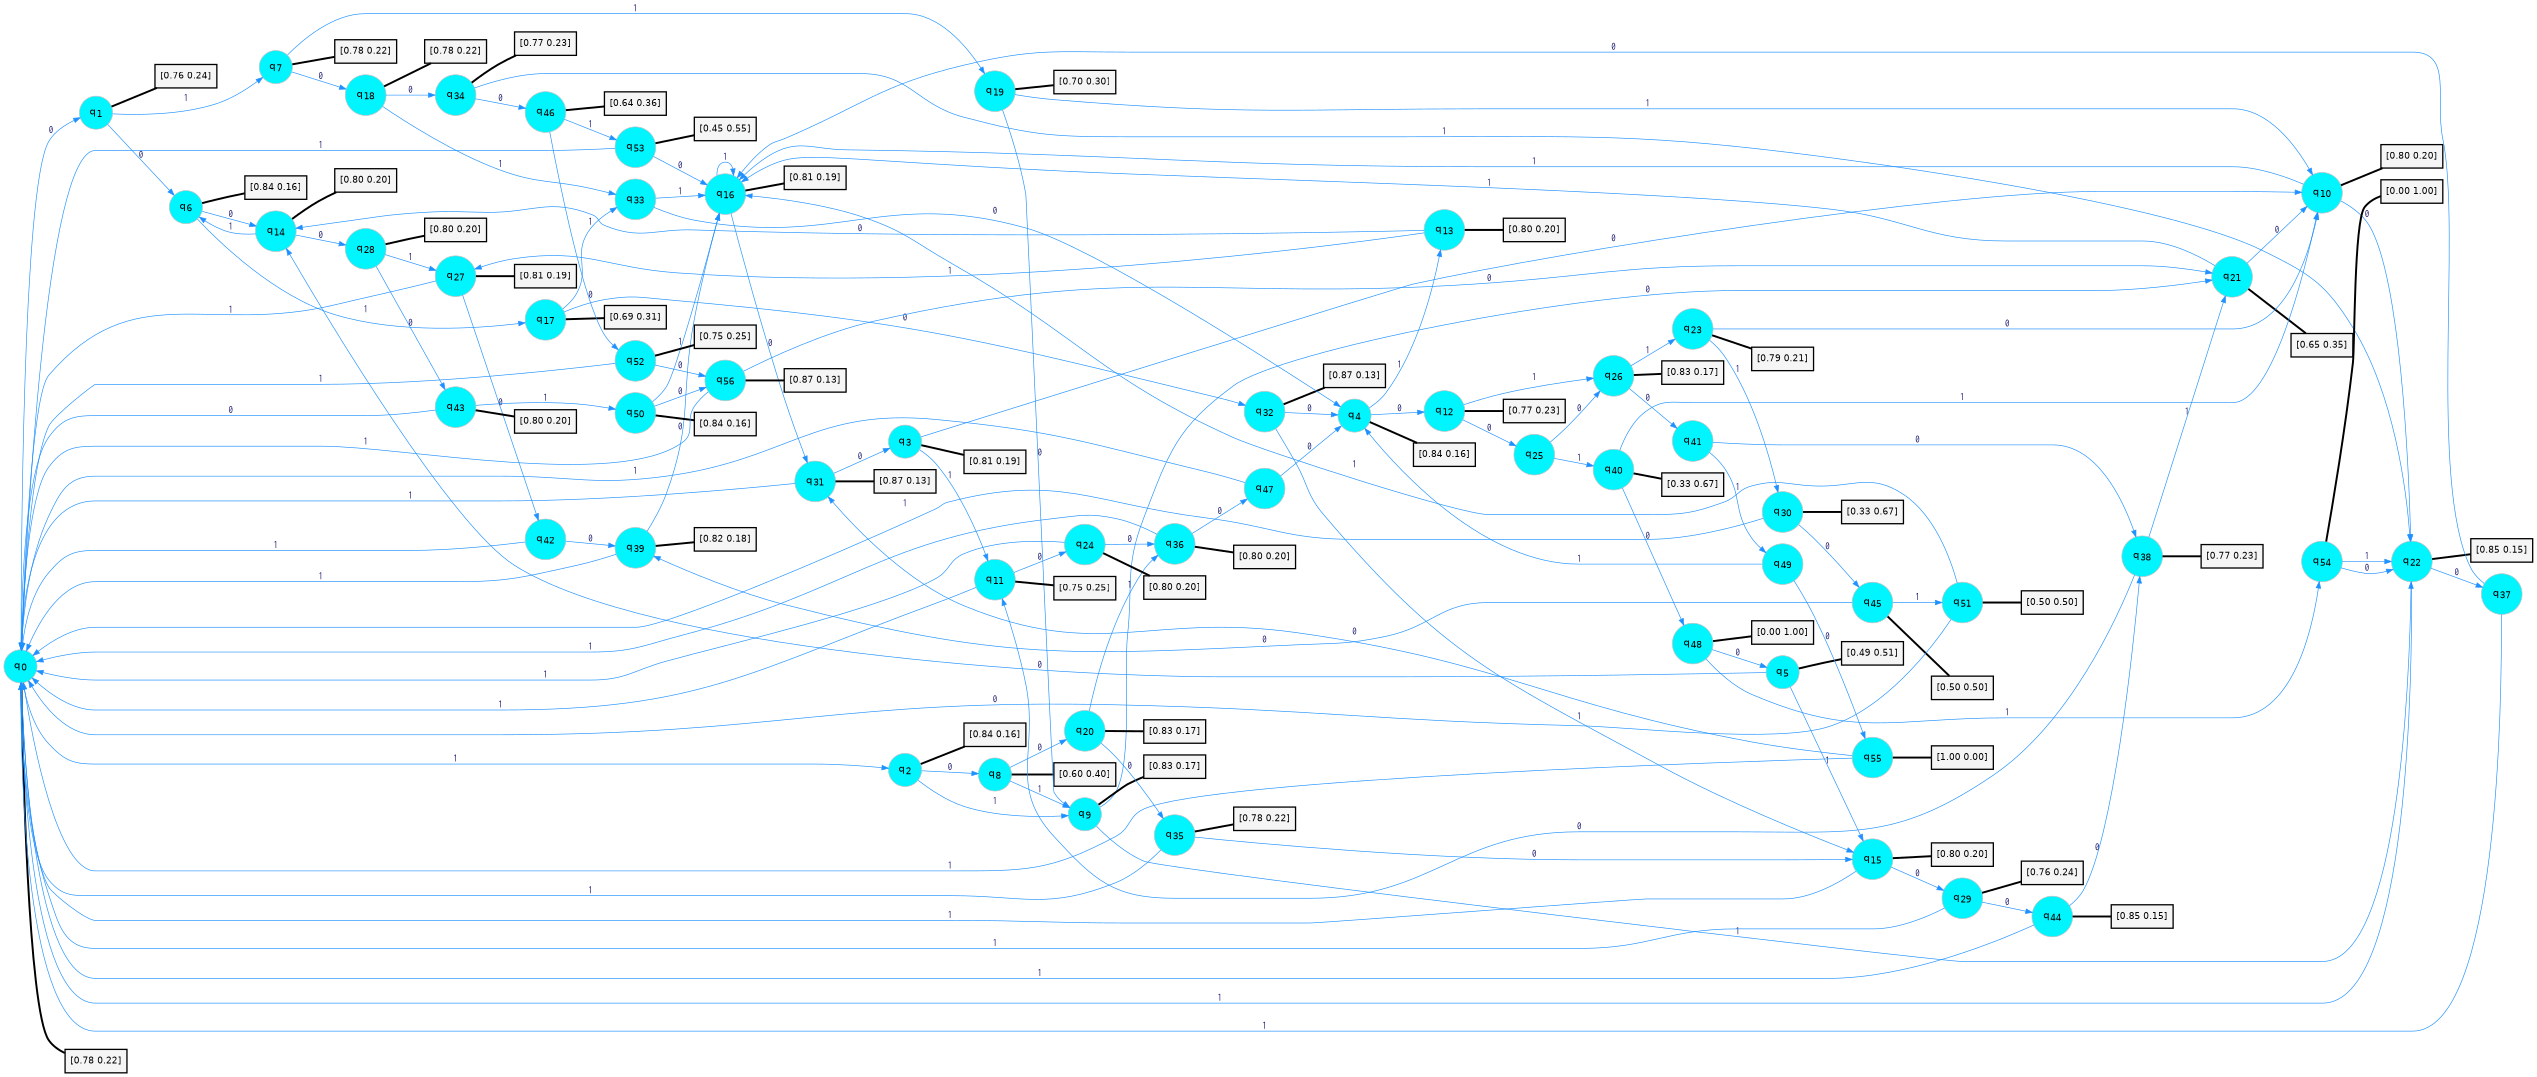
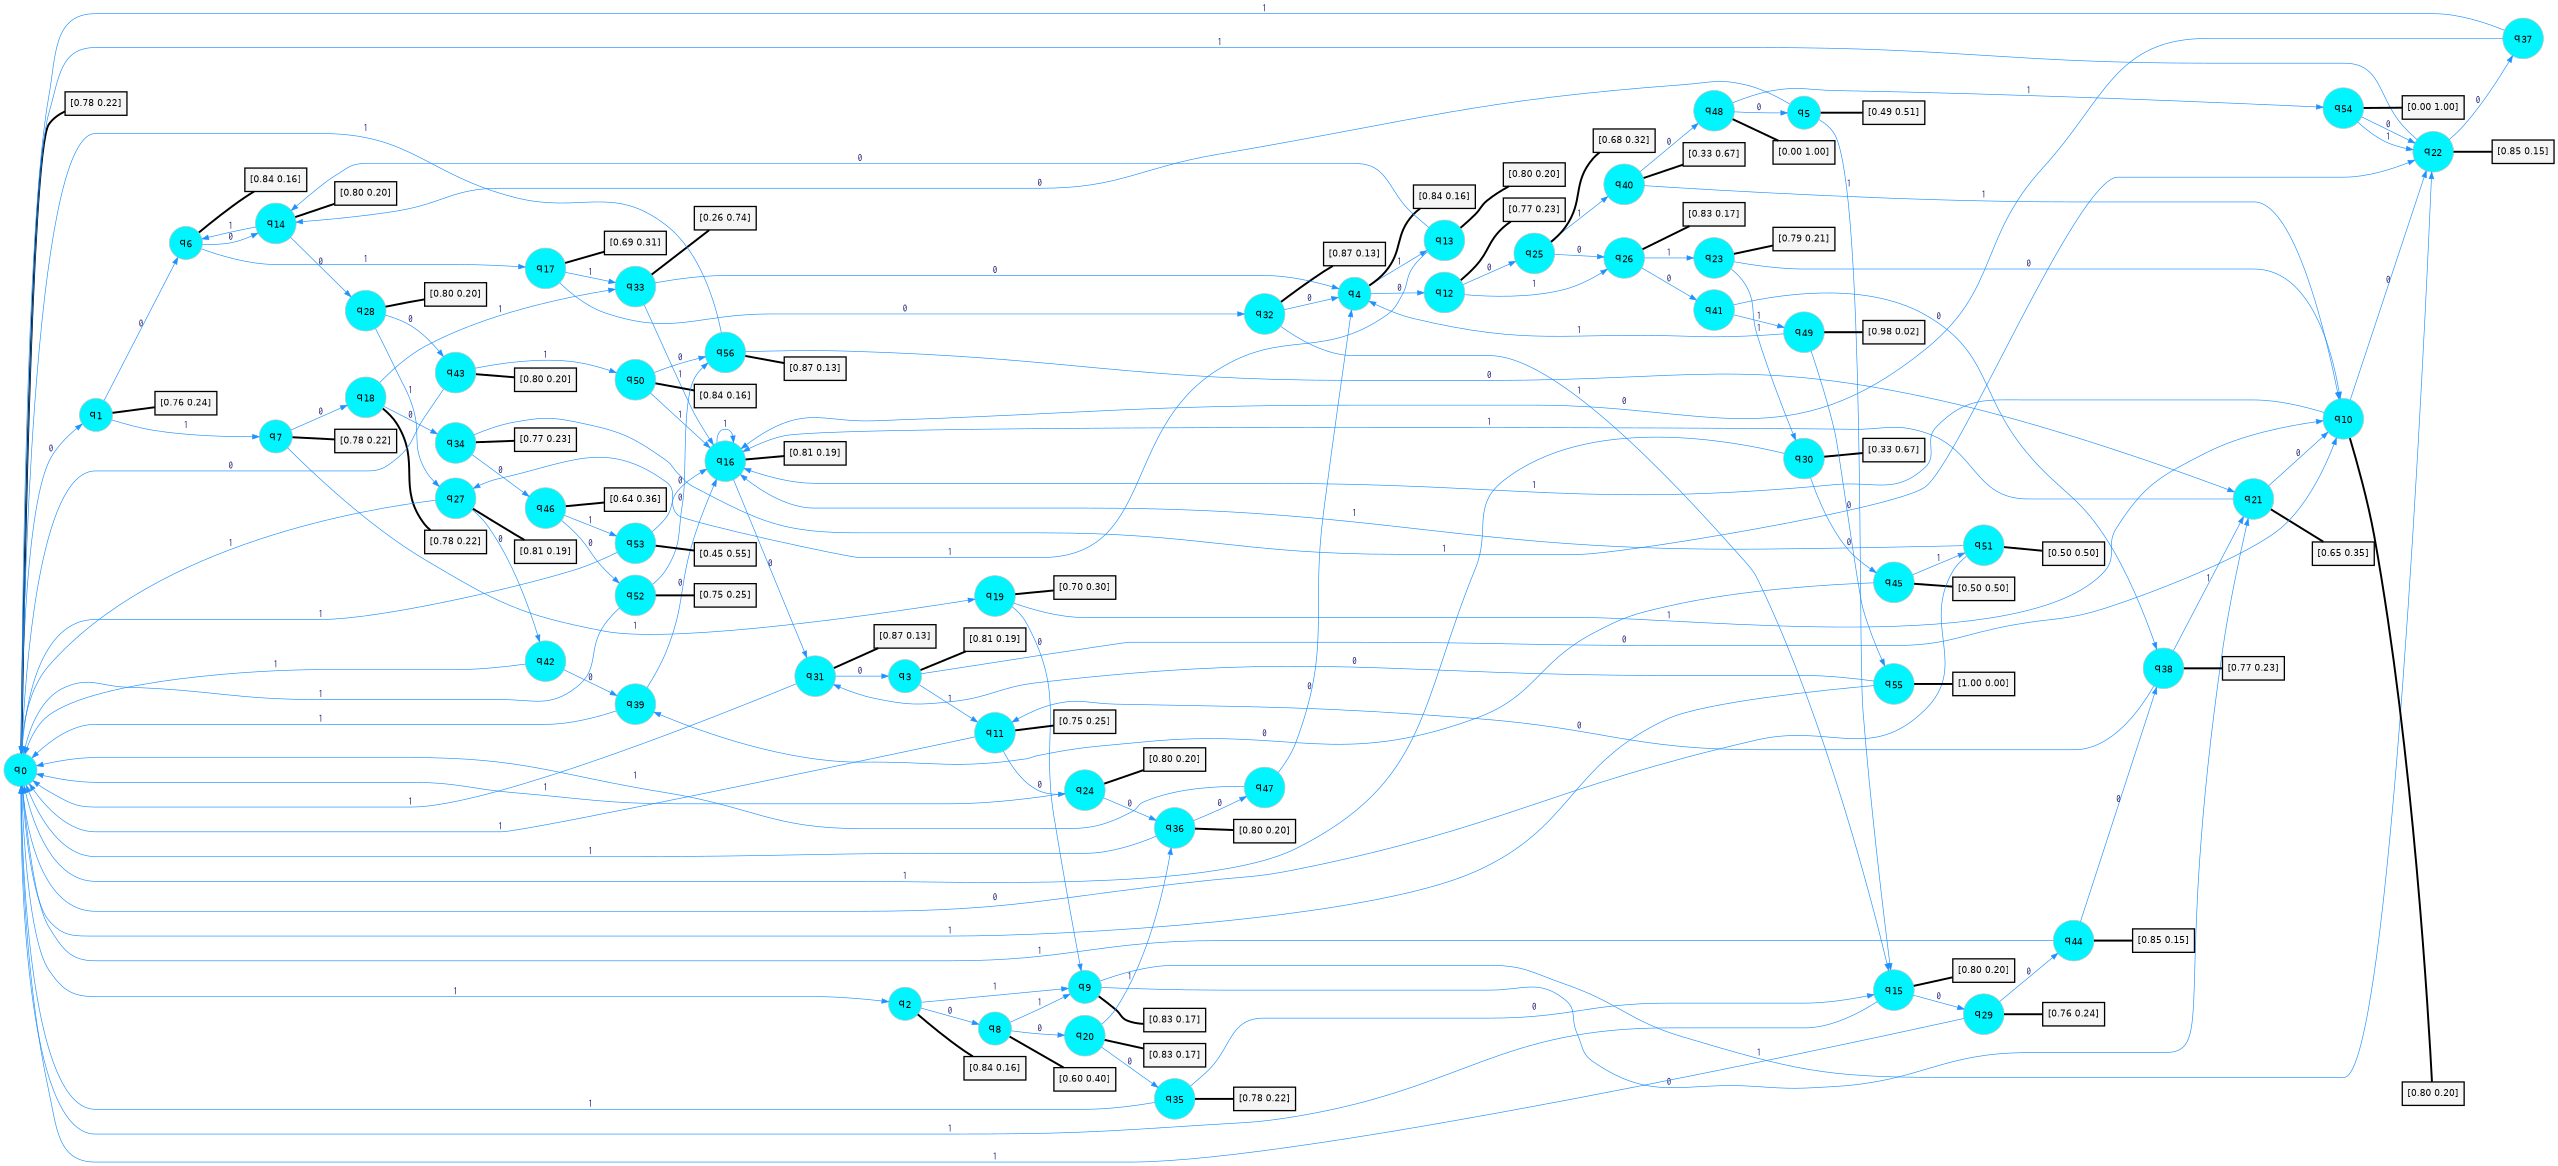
node "[0.68 0.32]": added
node "[0.26 0.74]": added
node "[0.98 0.02]": added
node "[0.82 0.18]": removed
